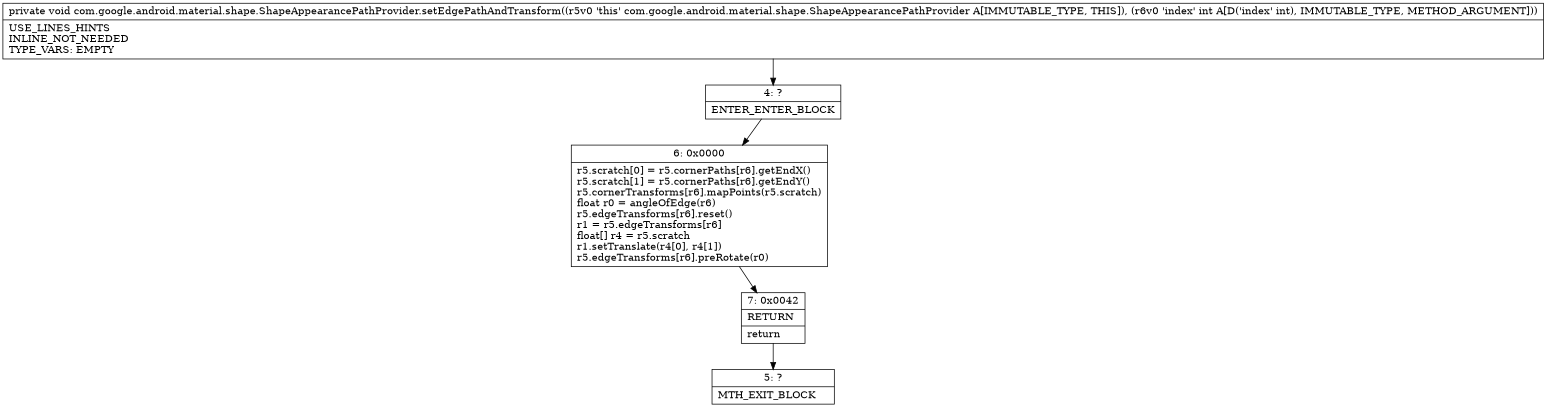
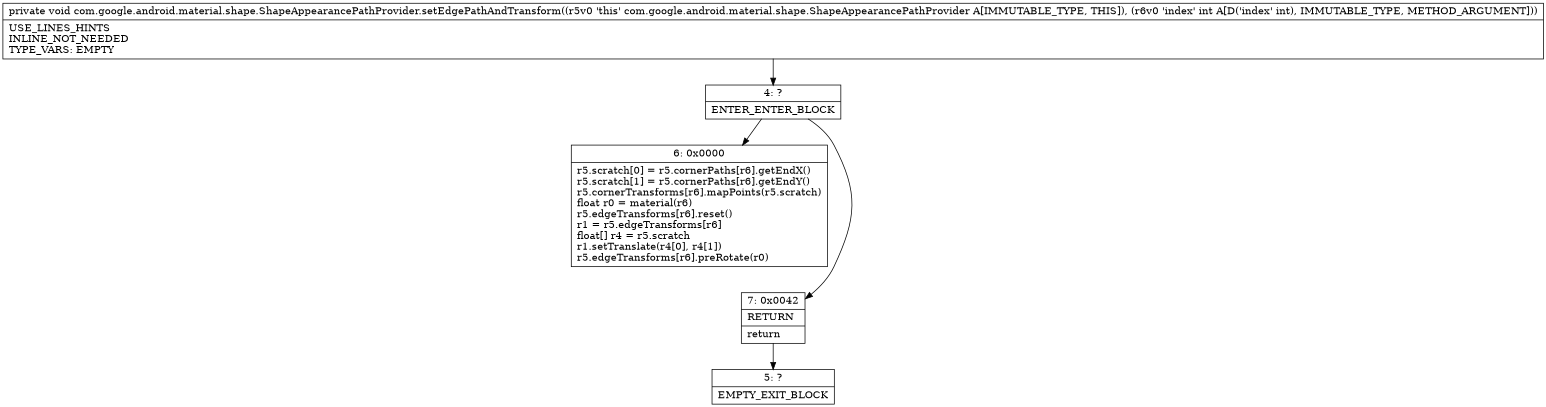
node "6: 0x0000": text "float r0 = angleOfEdge(r6)" -> "float r0 = material(r6)"
edge "6: 0x0000" -> "7: 0x0042": now "4: ?" -> "7: 0x0042"
node "5: ?": text "MTH_EXIT_BLOCK" -> "EMPTY_EXIT_BLOCK"
